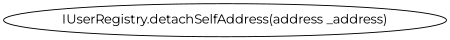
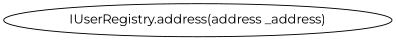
node "IUserRegistry.detachSelfAddress(address _address)": label "IUserRegistry.detachSelfAddress(address _address)" -> "IUserRegistry.address(address _address)"
